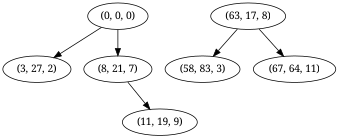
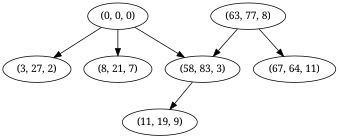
node "(63, 17, 8)": label "(63, 17, 8)" -> "(63, 77, 8)"
edge "(0, 0, 0)" -> "(58, 83, 3)": added
edge "(8, 21, 7)" -> "(11, 19, 9)": now "(58, 83, 3)" -> "(11, 19, 9)"
